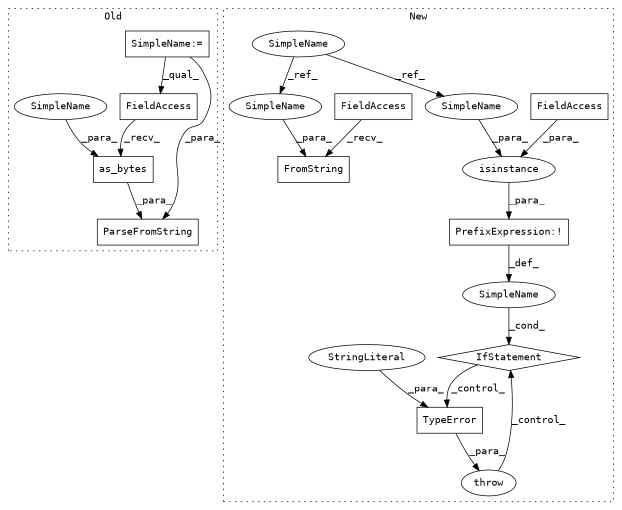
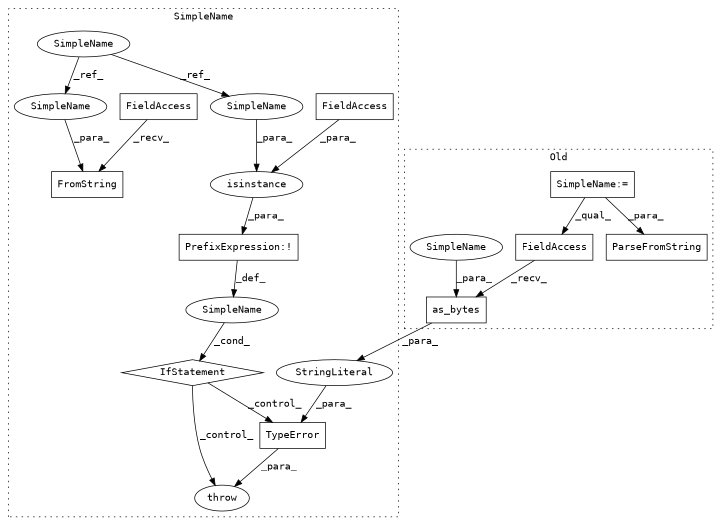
cluster "New": label "New" -> "SimpleName"
edge "as_bytes" -> "ParseFromString": now "as_bytes" -> "StringLiteral"
edge "throw" -> "IfStatement": reversed
